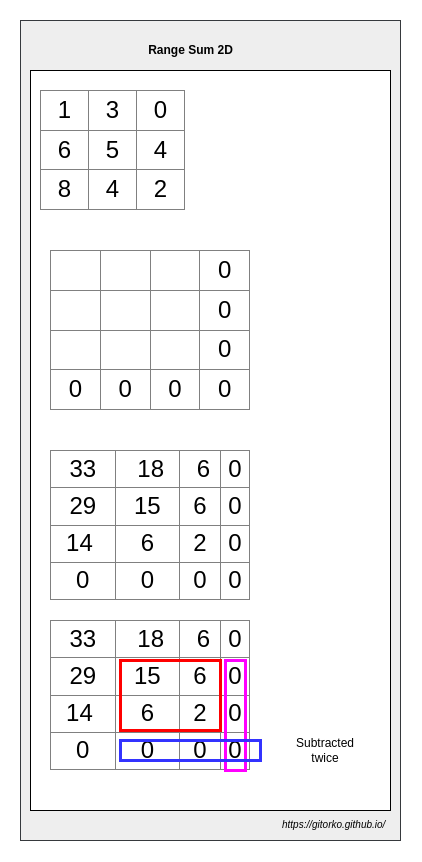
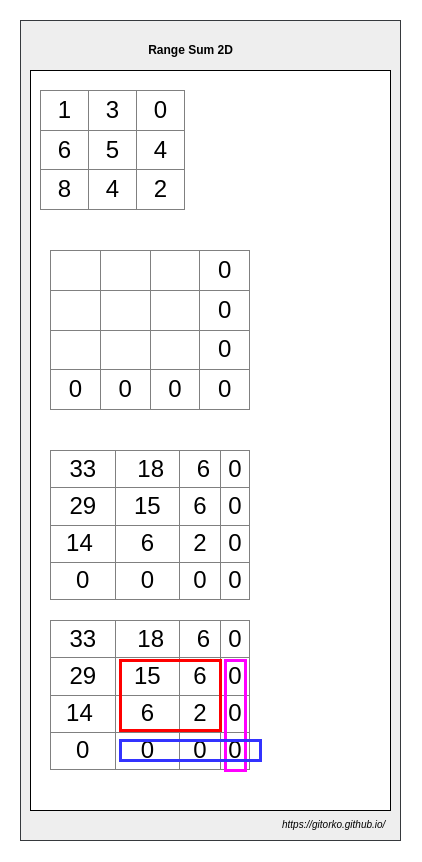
node "Subtracted twice": removed
